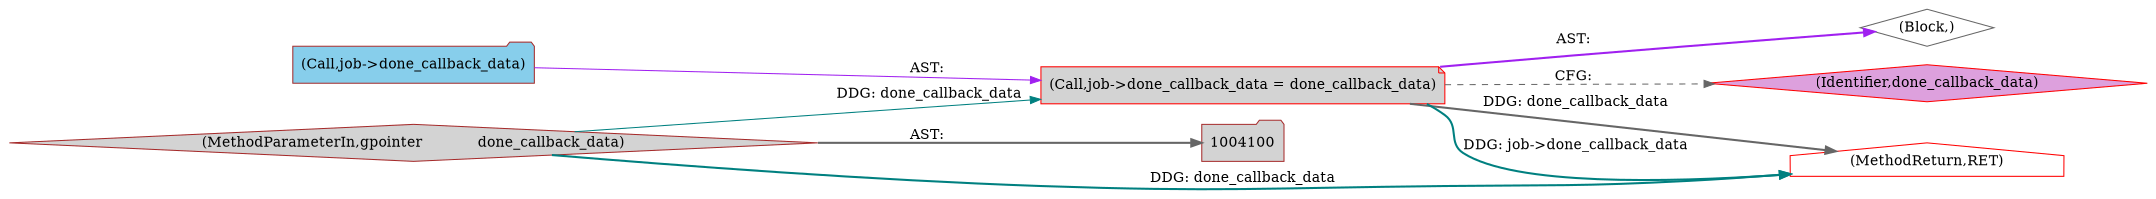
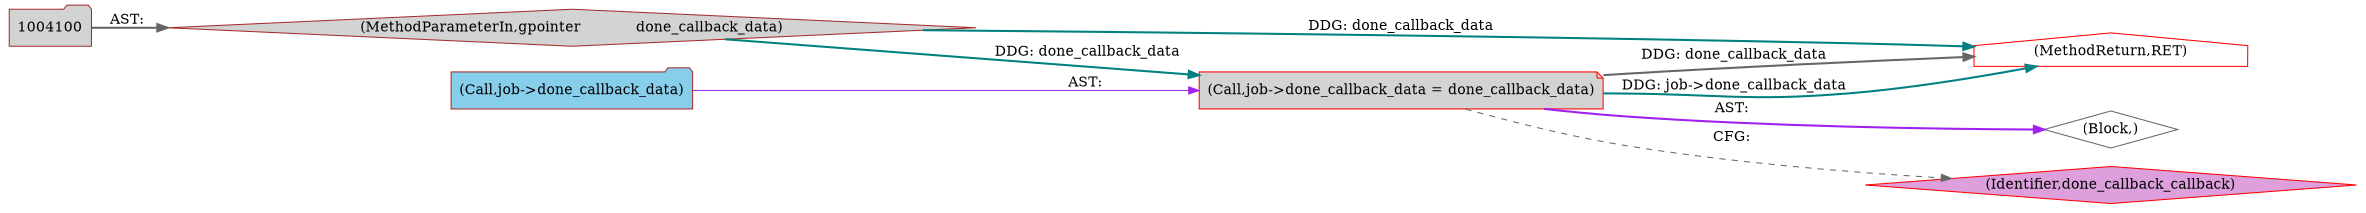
node "(Identifier,done_callback_data)": label "(Identifier,done_callback_data)" -> "(Identifier,done_callback_callback)"
edge "(MethodParameterIn,gpointer            done_callback_data)" -> "(Call,job->done_callback_data = done_callback_data)": style solid -> bold
edge "(MethodParameterIn,gpointer            done_callback_data)" -> "1004100": reversed
